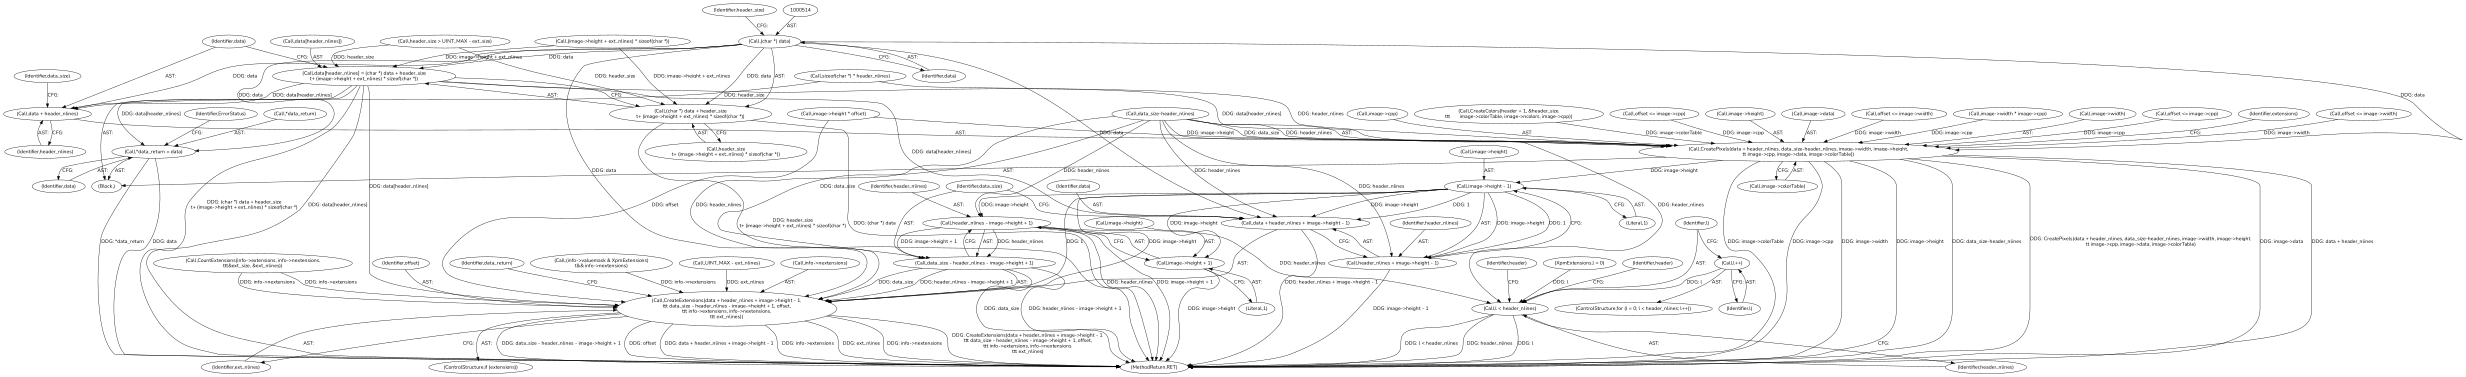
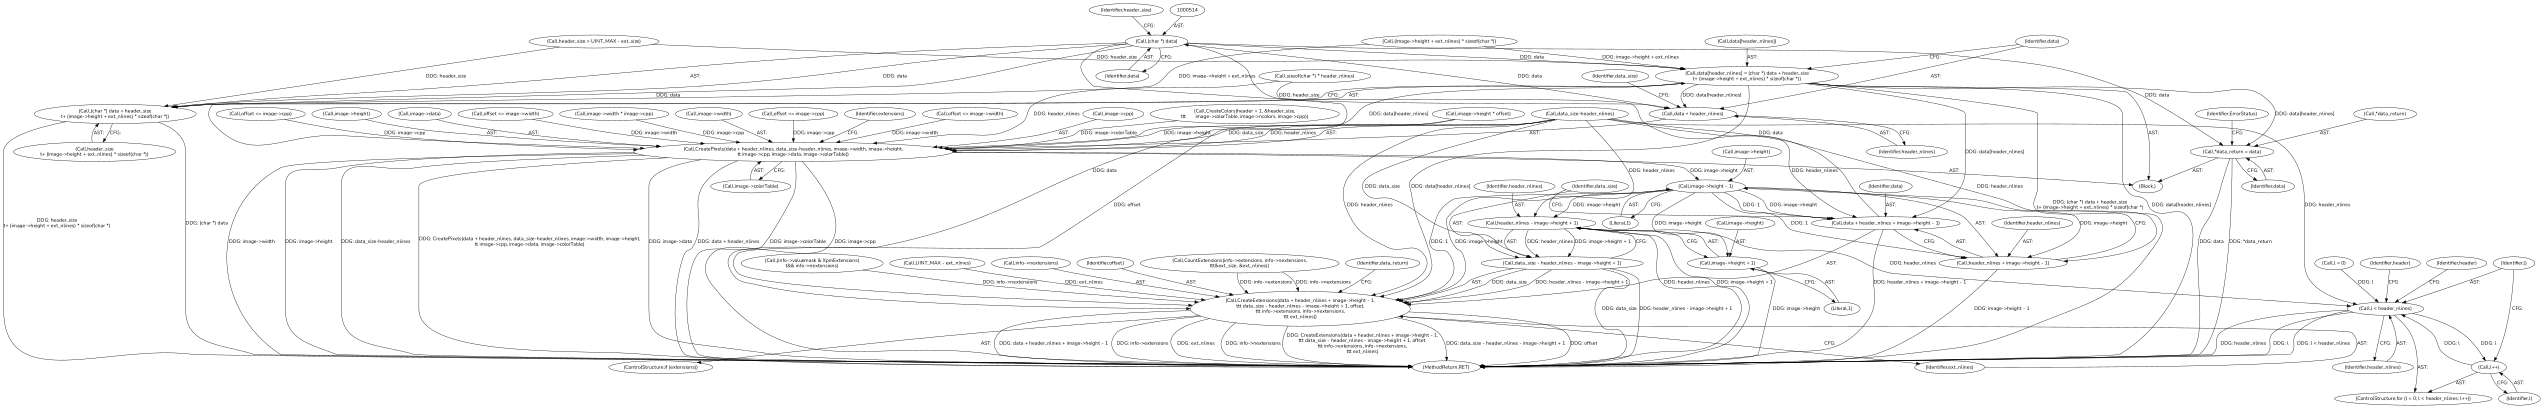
edge "(Call,(char *) data)" -> "(Call,data + header_nlines + image->height - 1)": reversed
node "(XpmExtensions,l = 0)": label "(XpmExtensions,l = 0)" -> "(Call,l = 0)"
edge "(Call,l < header_nlines)" -> "(Call,l++)": added, label "DDG: l"
edge "(Call,l < header_nlines)" -> "(ControlStructure,for (l = 0; l < header_nlines; l++))": added, label "AST:"
